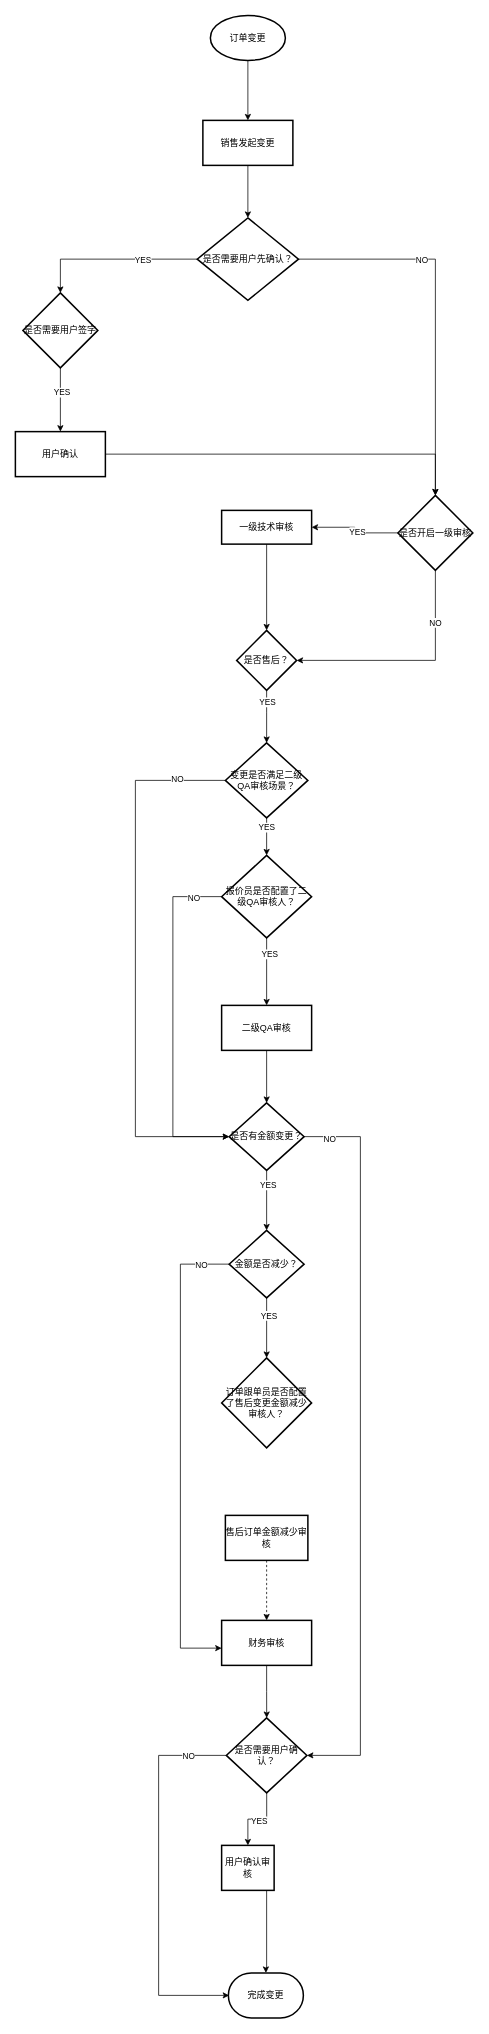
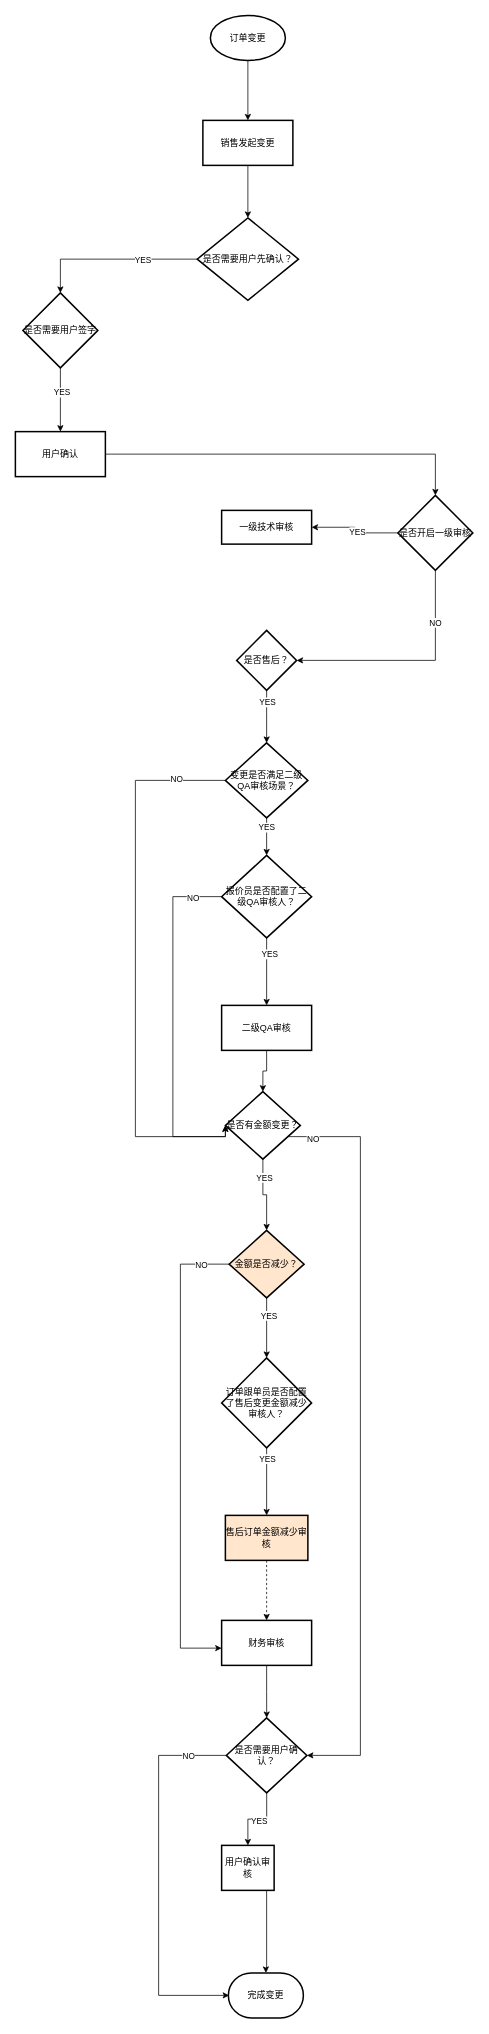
edge "是否需要用户先确认？" -> "是否开启一级审核": removed, label "NO"
edge "一级技术审核" -> "是否售后？": removed
node "是否有金额变更？": moved (267, 1137) -> (263, 1125)
node "金额是否减少？": fillcolor #ffffff -> #ffe6cc
edge "订单跟单员是否配置了售后变更金额减少审核人？" -> "售后订单金额减少审核": added, label "YES"
node "售后订单金额减少审核": fillcolor #ffffff -> #ffe6cc
